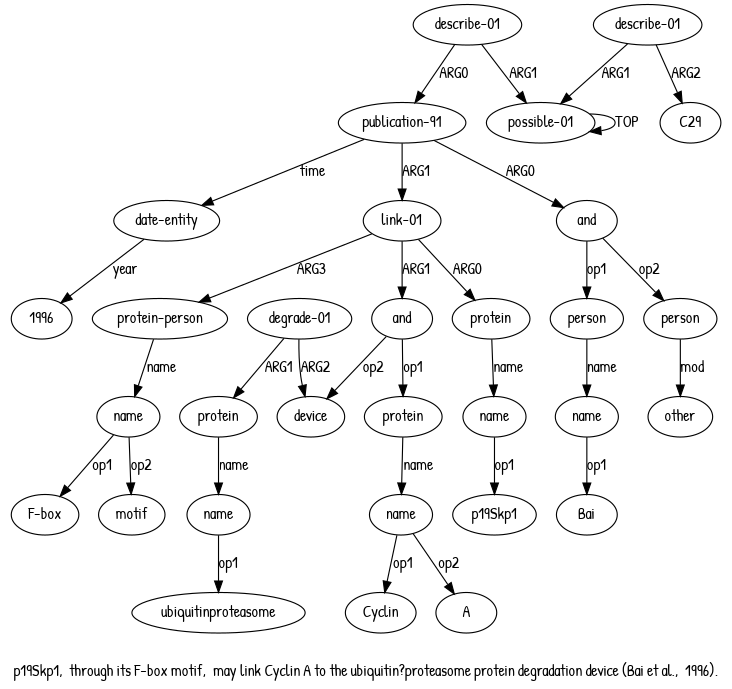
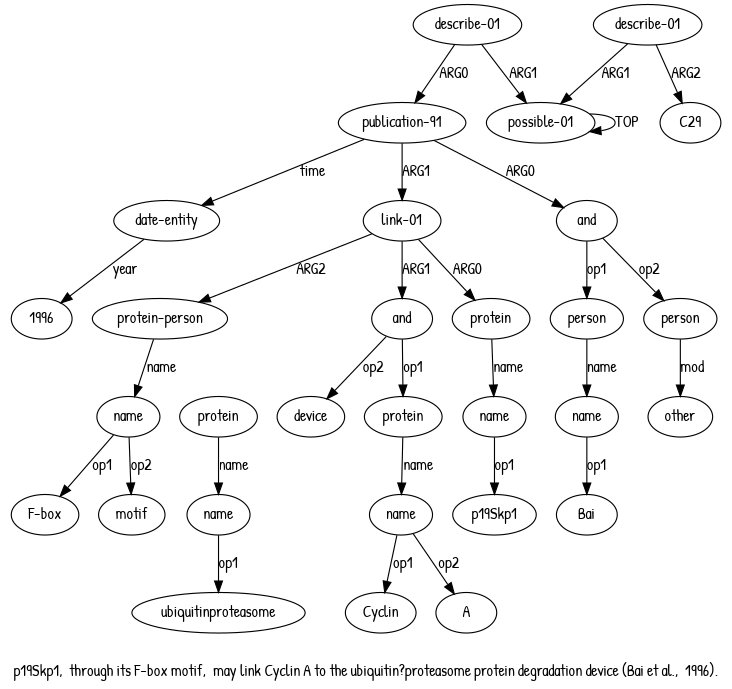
edge "link-01" -> "protein-person": label "ARG3" -> "ARG2"
node "degrade-01": removed
